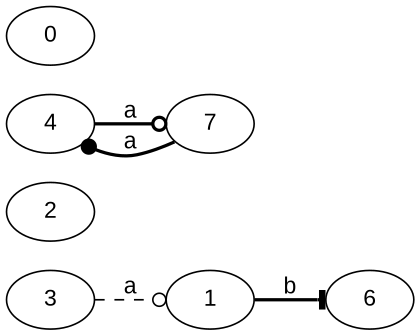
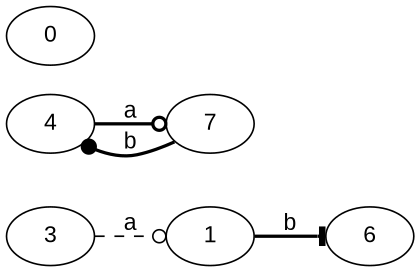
edge "7" -> "4": label "a" -> "b"
node "2": removed
